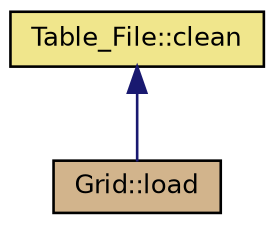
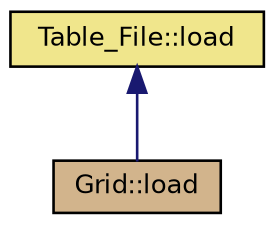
node "Table_File::clean": label "Table_File::clean" -> "Table_File::load"
